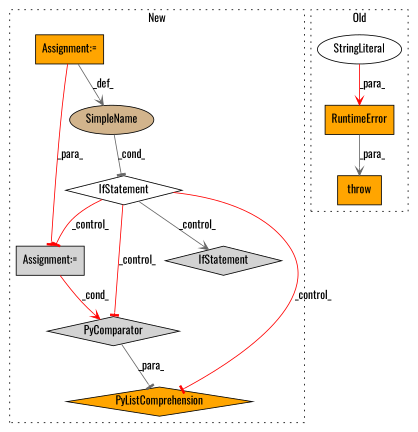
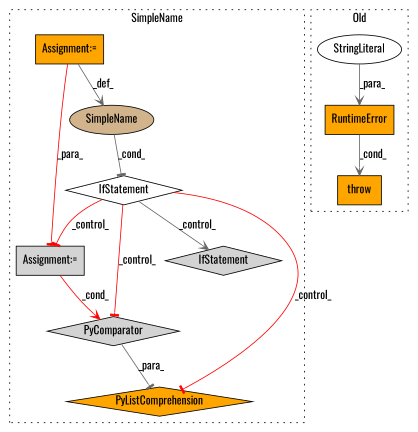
cluster "New": label "New" -> "SimpleName"
edge "StringLiteral" -> "RuntimeError": color red -> gray40
edge "RuntimeError" -> "throw": label "_para_" -> "_cond_"
